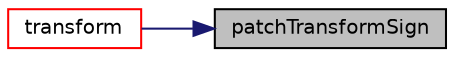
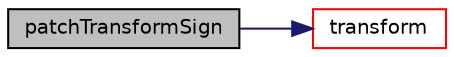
edge "transform" -> "patchTransformSign": reversed
